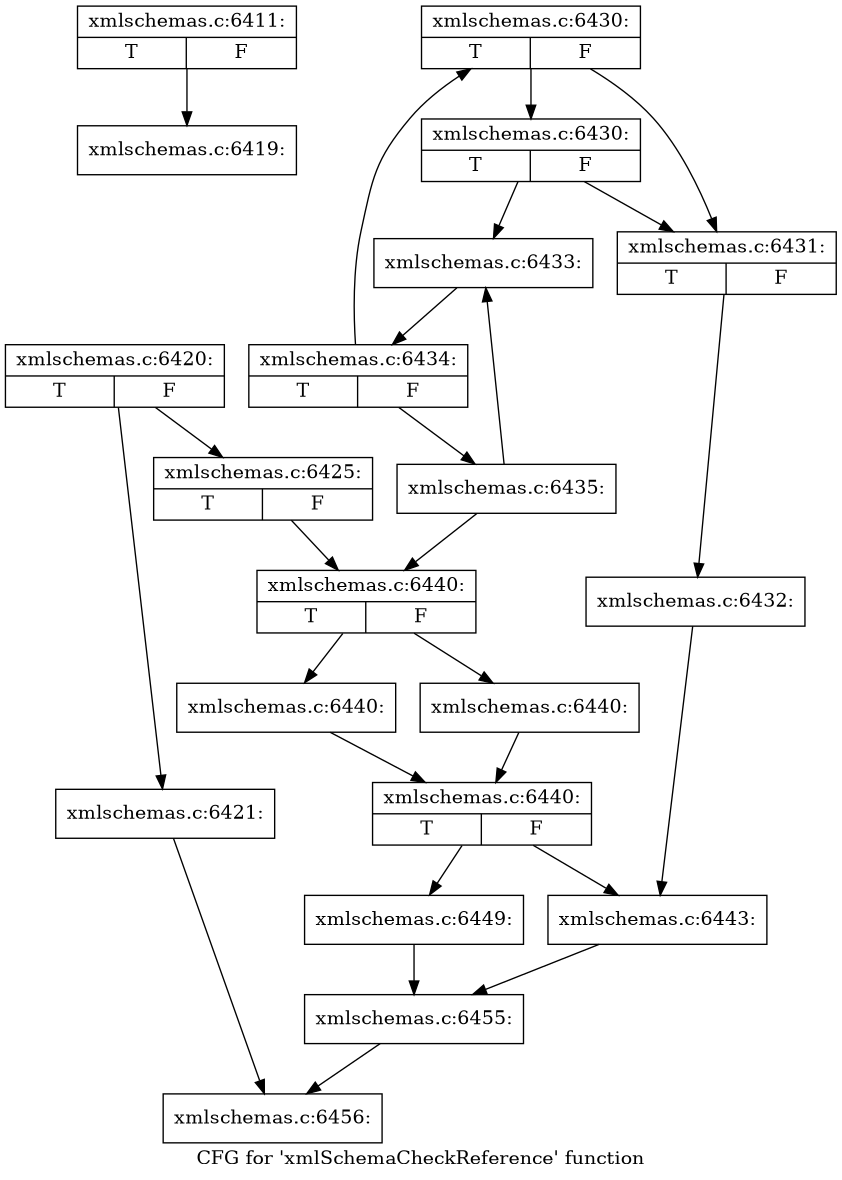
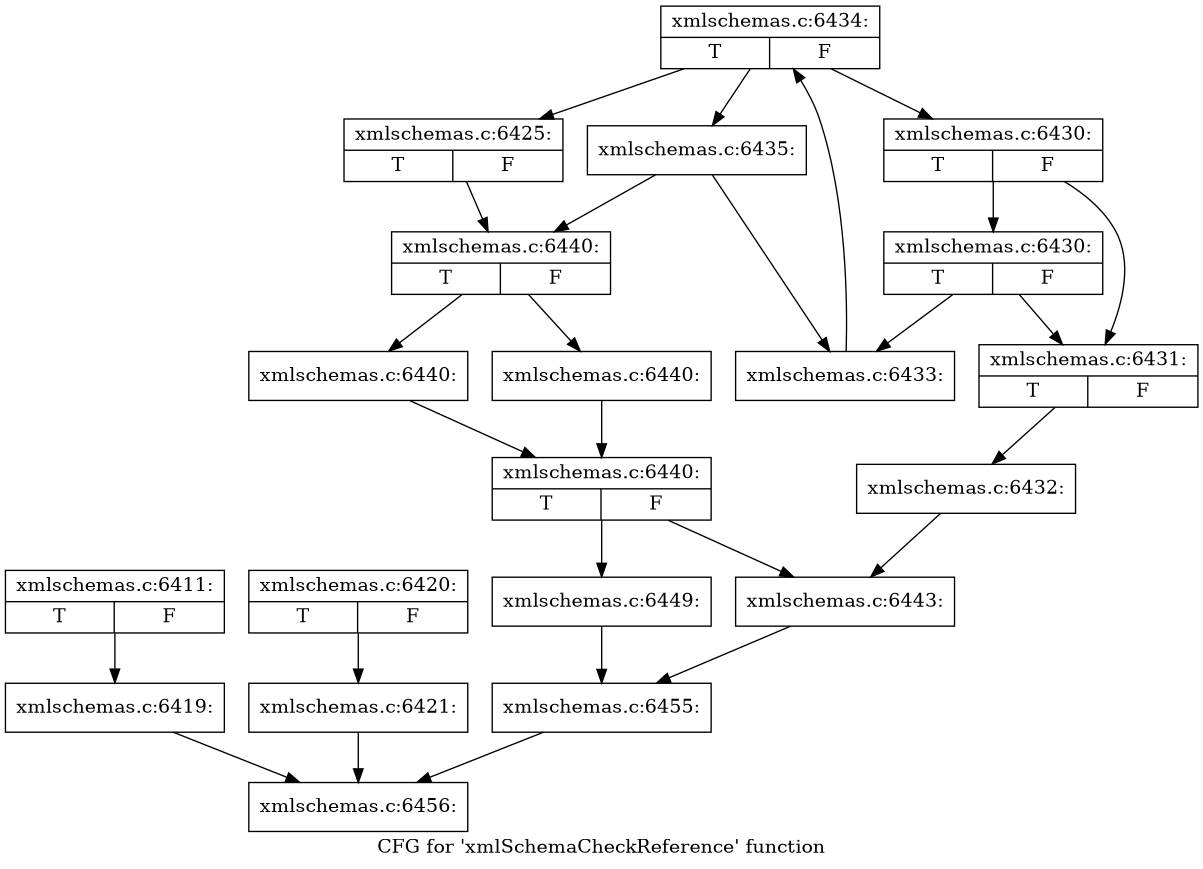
edge "xmlschemas.c:6420:" -> "xmlschemas.c:6425:": now "xmlschemas.c:6434:" -> "xmlschemas.c:6425:"
edge "xmlschemas.c:6419:" -> "xmlschemas.c:6456:": added
